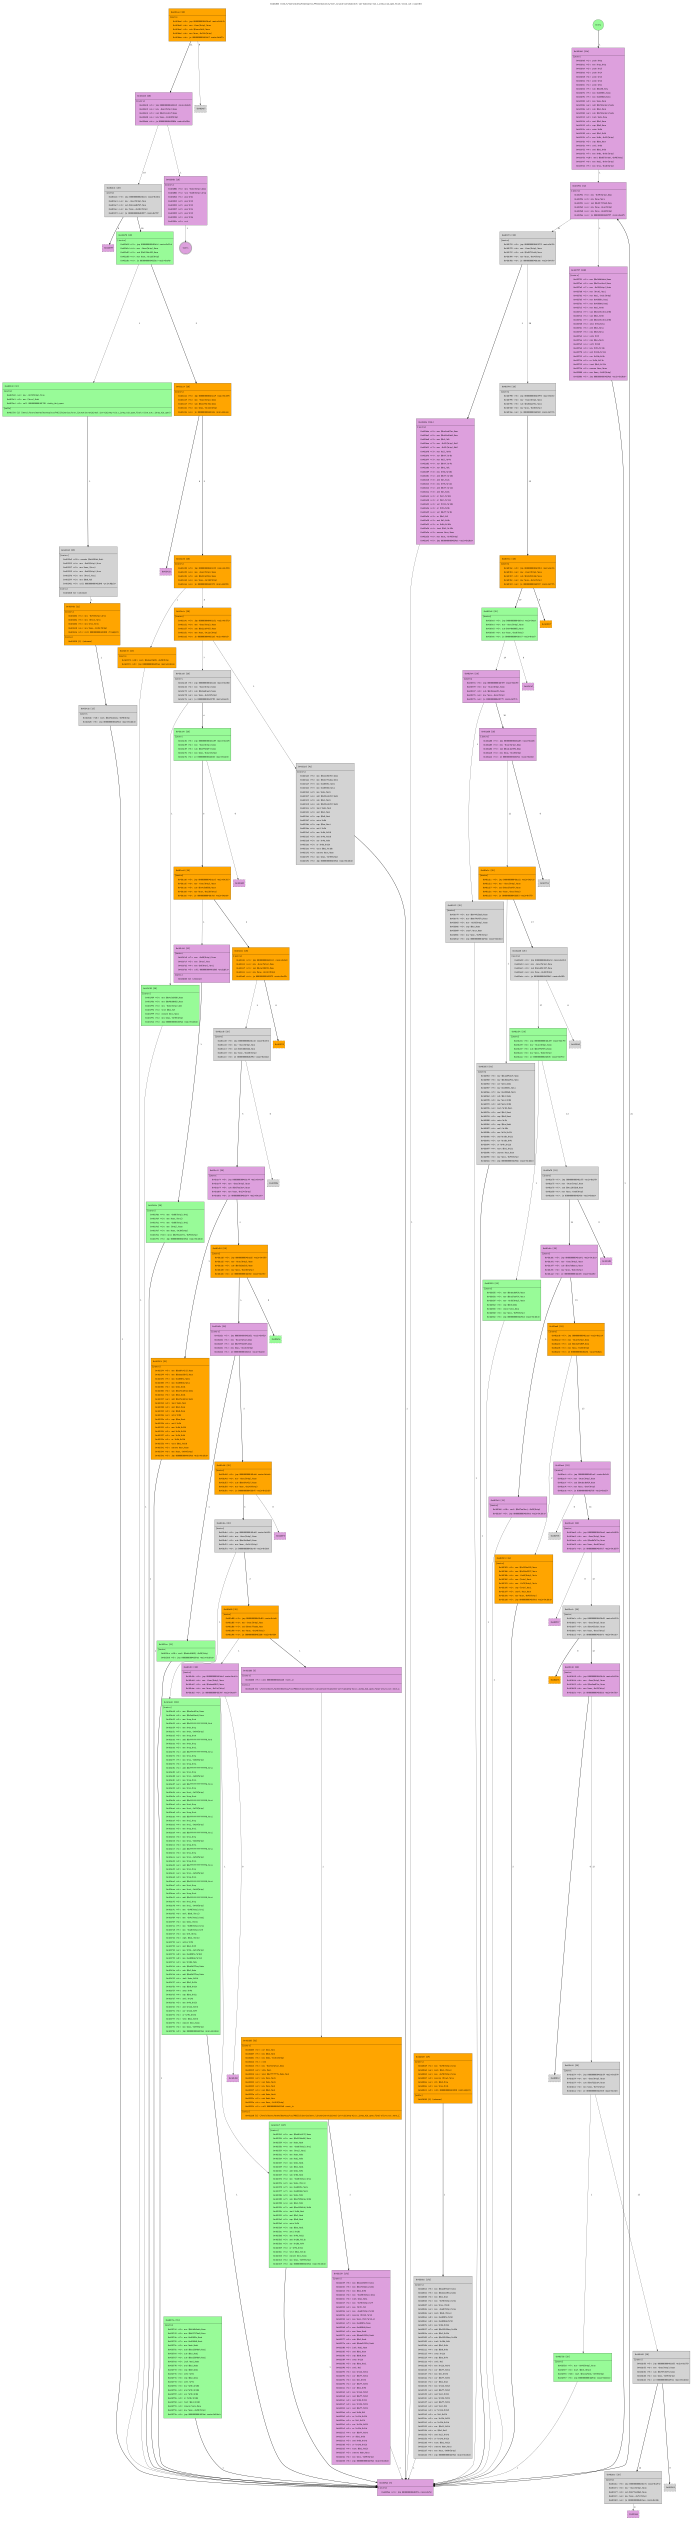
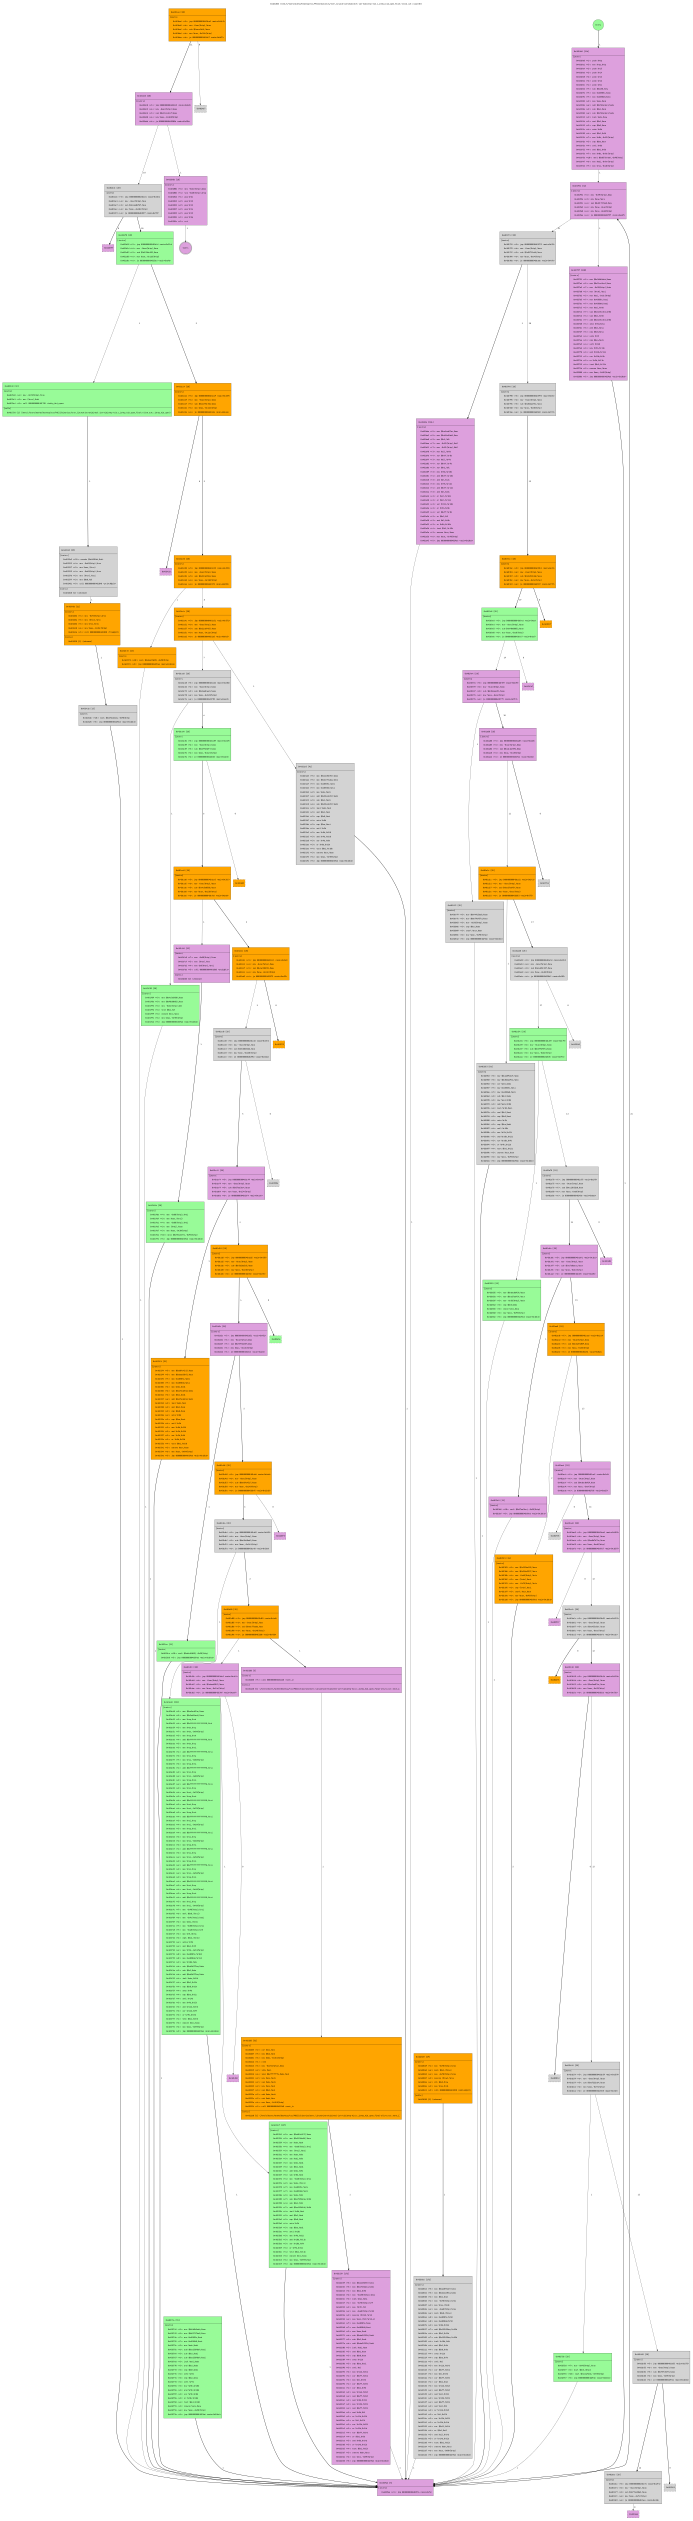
node "0x402603": fillcolor plum -> orange
